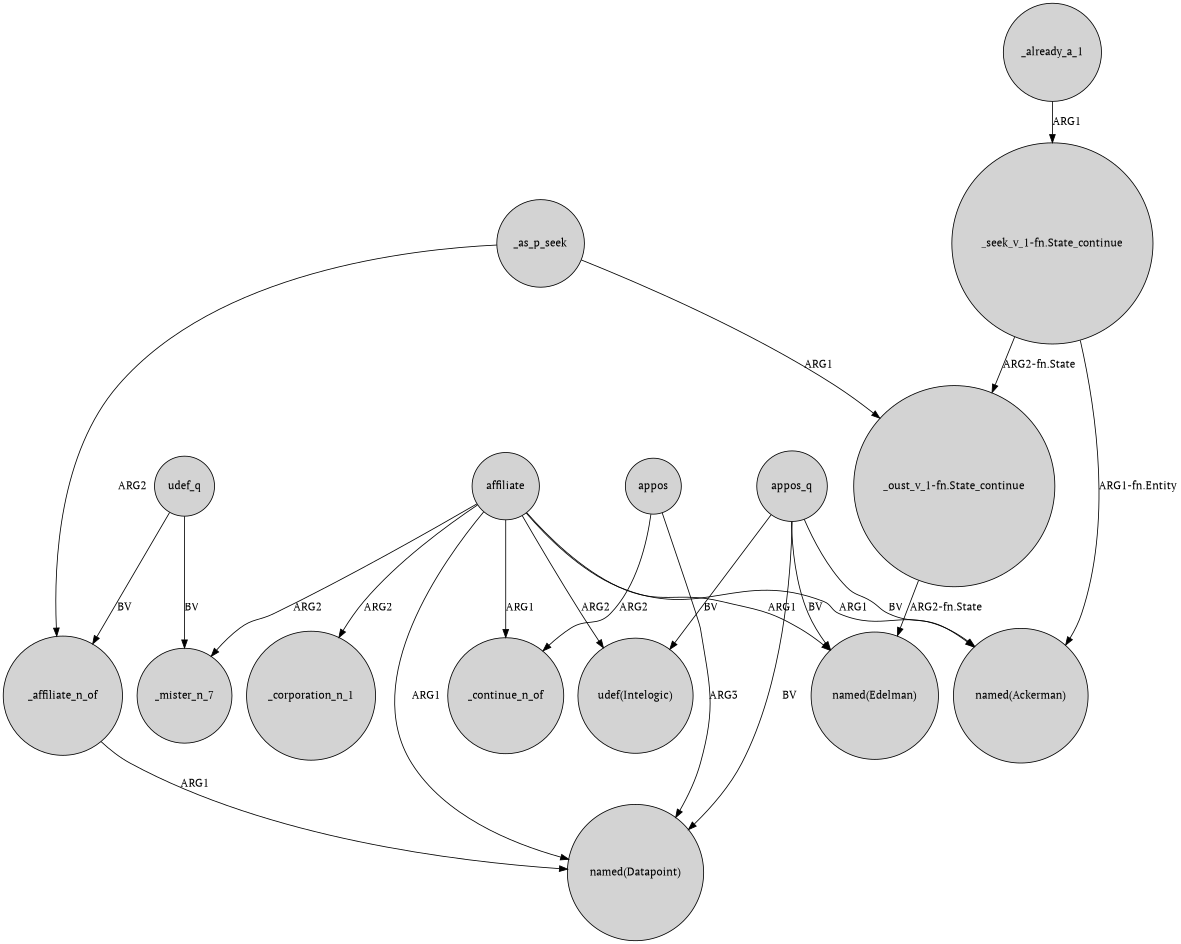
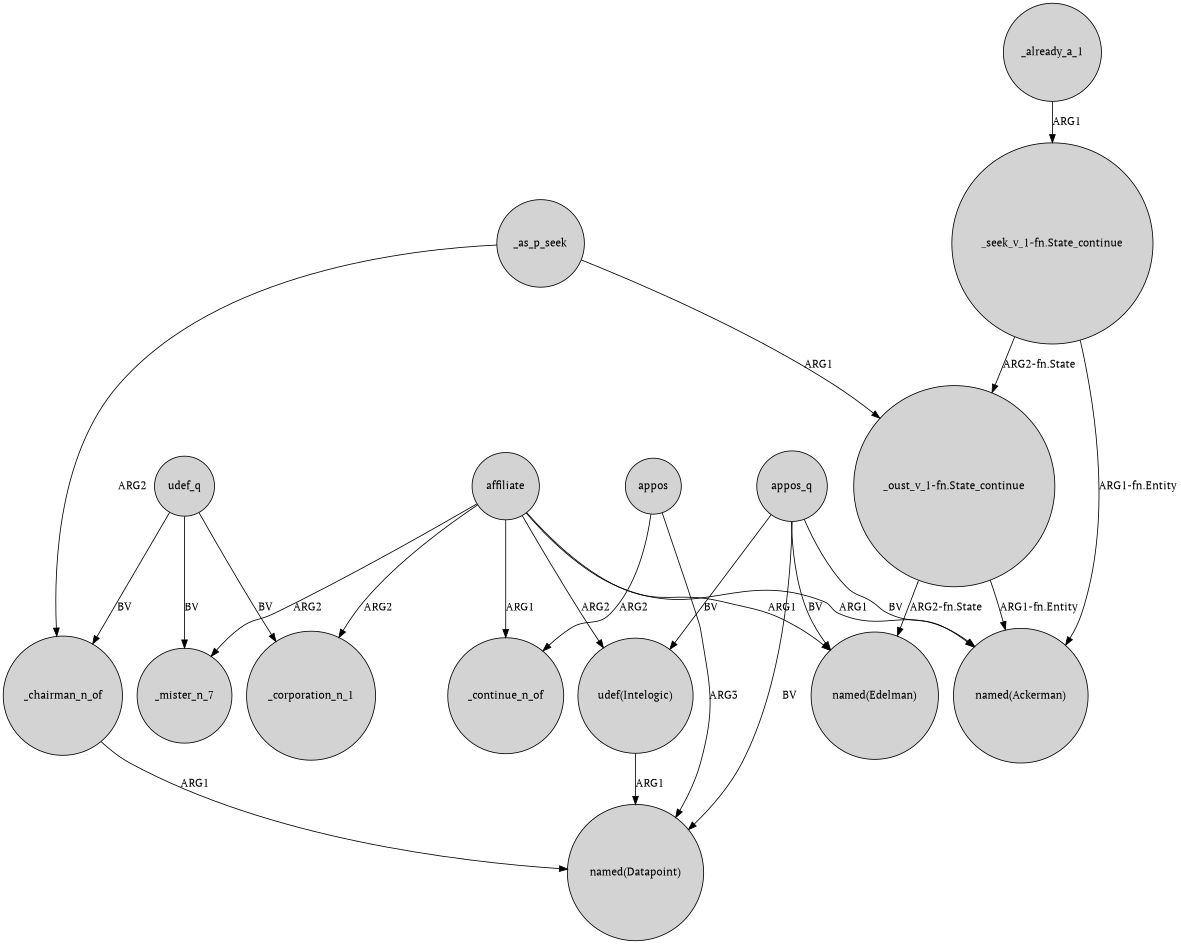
edge "udef_q" -> "_corporation_n_1": added, label "BV"
edge "_oust_v_1-fn.State_continue" -> "named(Ackerman)": added, label "ARG1-fn.Entity"
node "_affiliate_n_of": label "_affiliate_n_of" -> "_chairman_n_of"
edge "affiliate" -> "named(Datapoint)": now "udef(Intelogic)" -> "named(Datapoint)"
